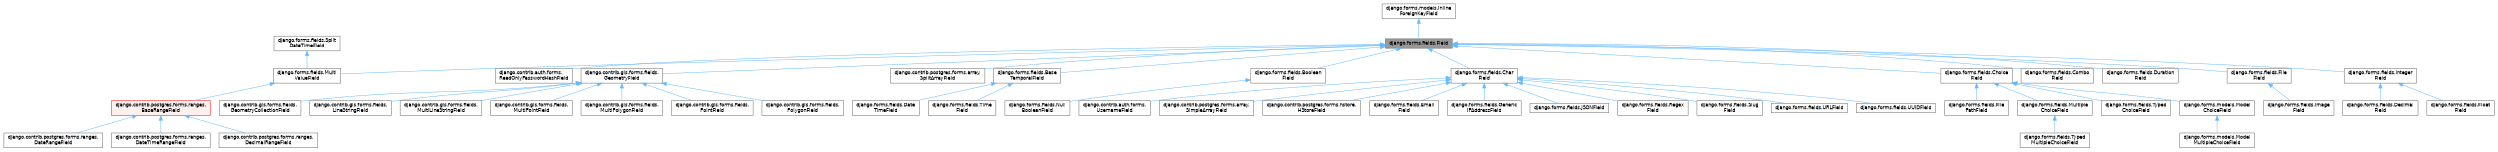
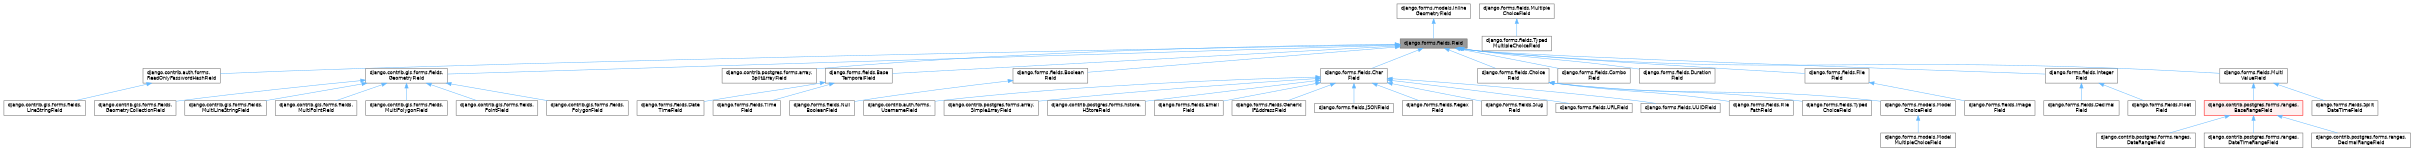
node "django.forms.models.Inline ForeignKeyField": label "django.forms.models.Inline ForeignKeyField" -> "django.forms.models.Inline GeometryField"
edge "django.forms.fields.Multi ValueField" -> "django.forms.fields.Split DateTimeField": reversed
edge "django.forms.fields.Multiple ChoiceField" -> "django.forms.fields.Choice Field": removed
edge "django.contrib.gis.forms.fields. LineStringField" -> "django.contrib.gis.forms.fields. GeometryField": now "django.contrib.gis.forms.fields. LineStringField" -> "django.contrib.auth.forms. ReadOnlyPasswordHashField"
